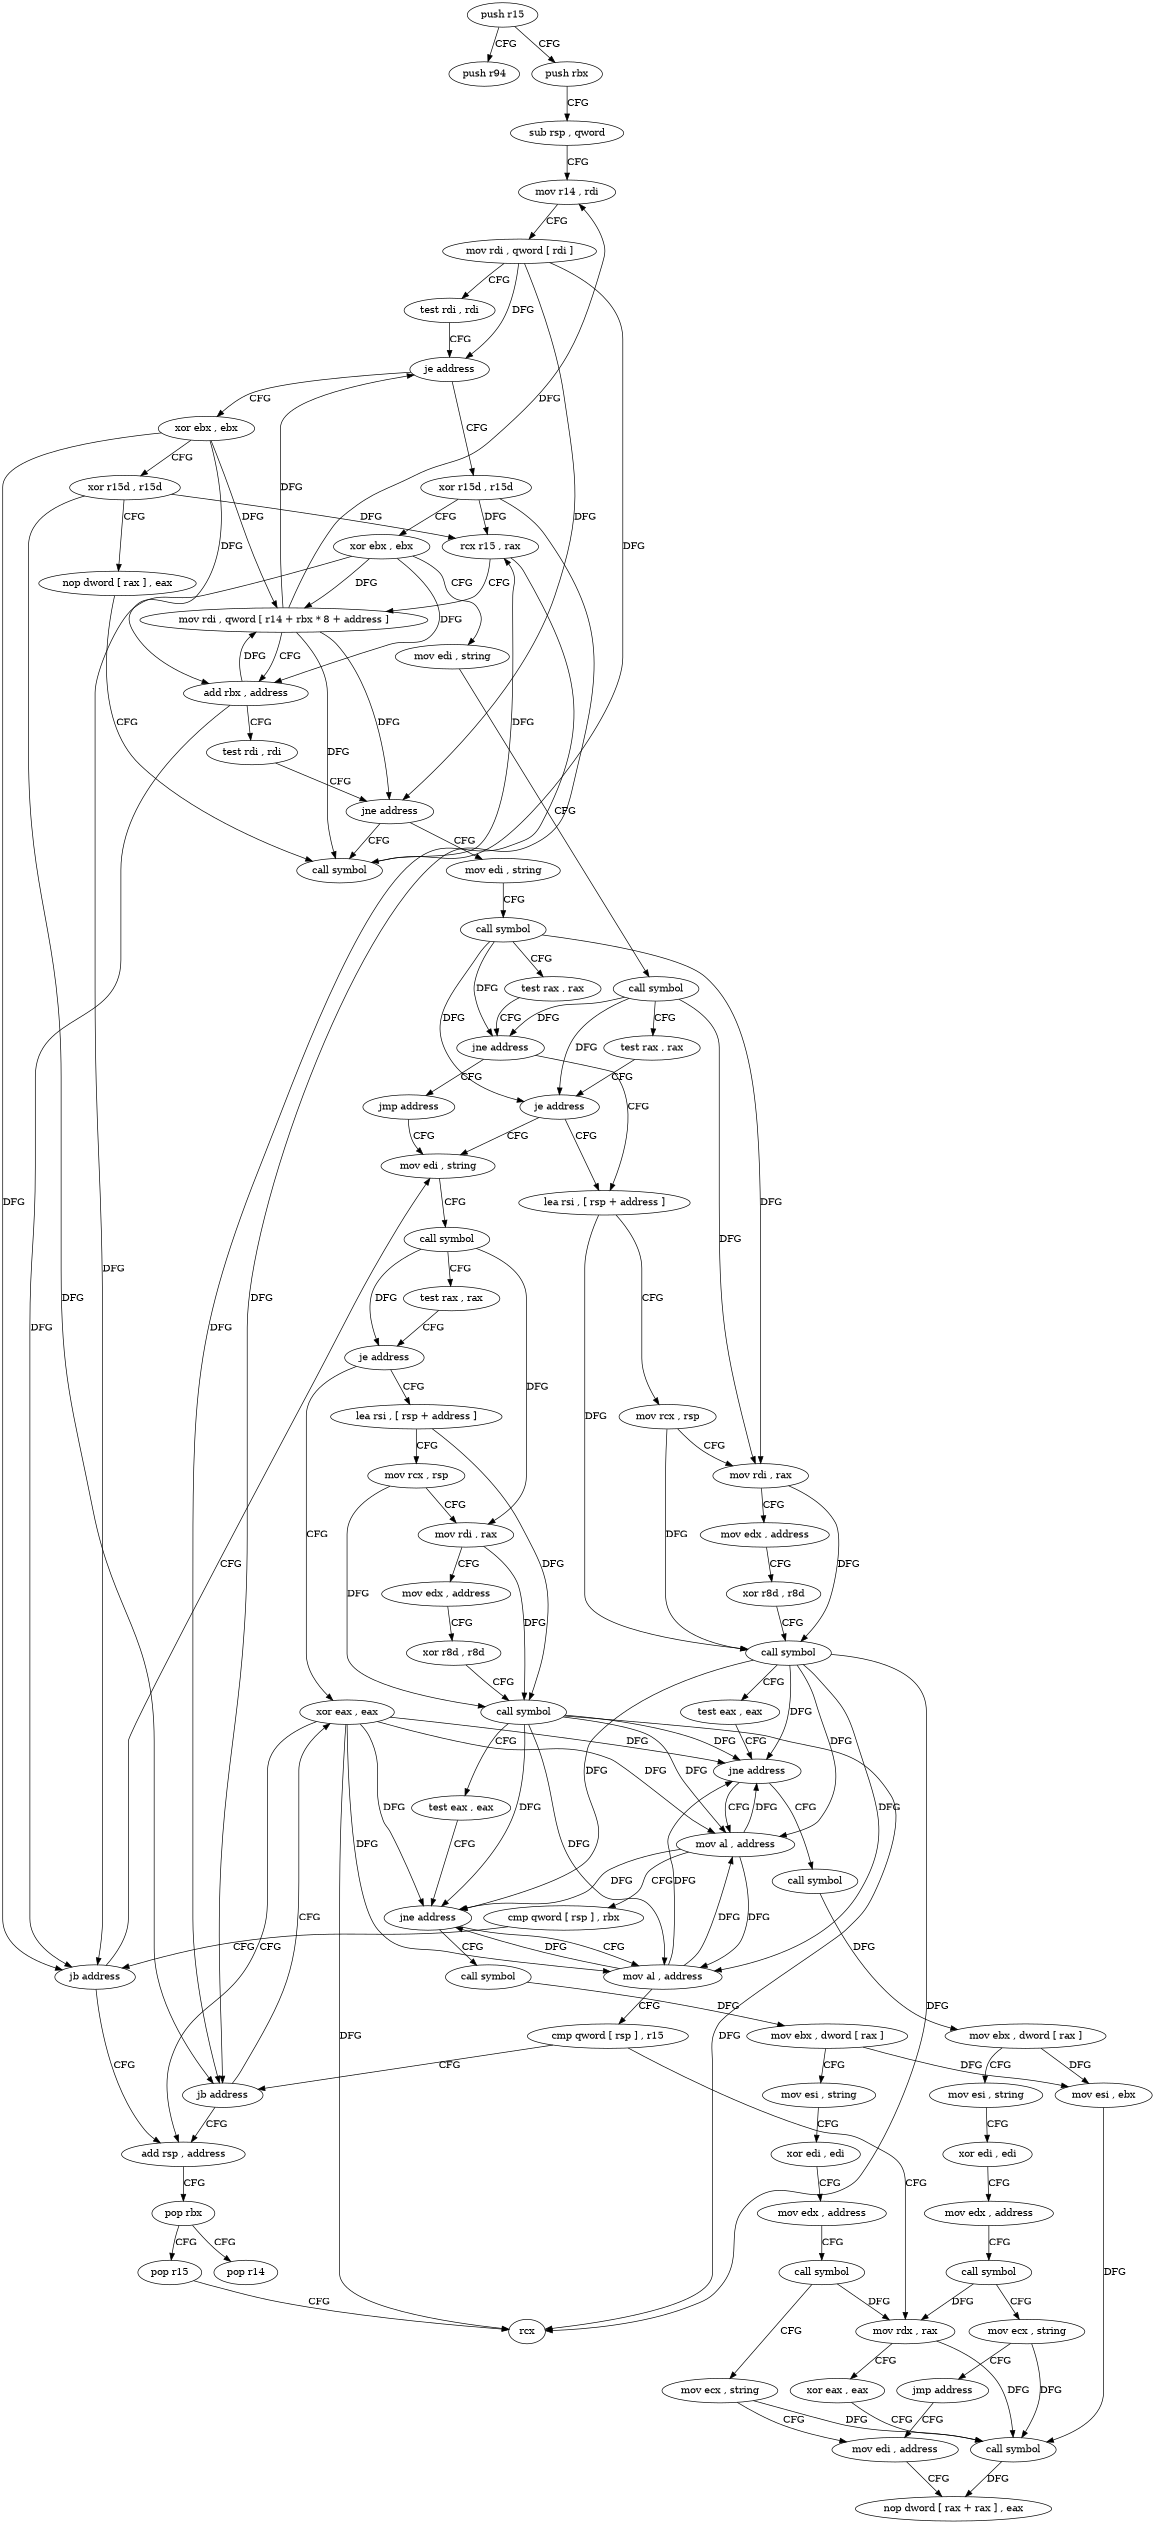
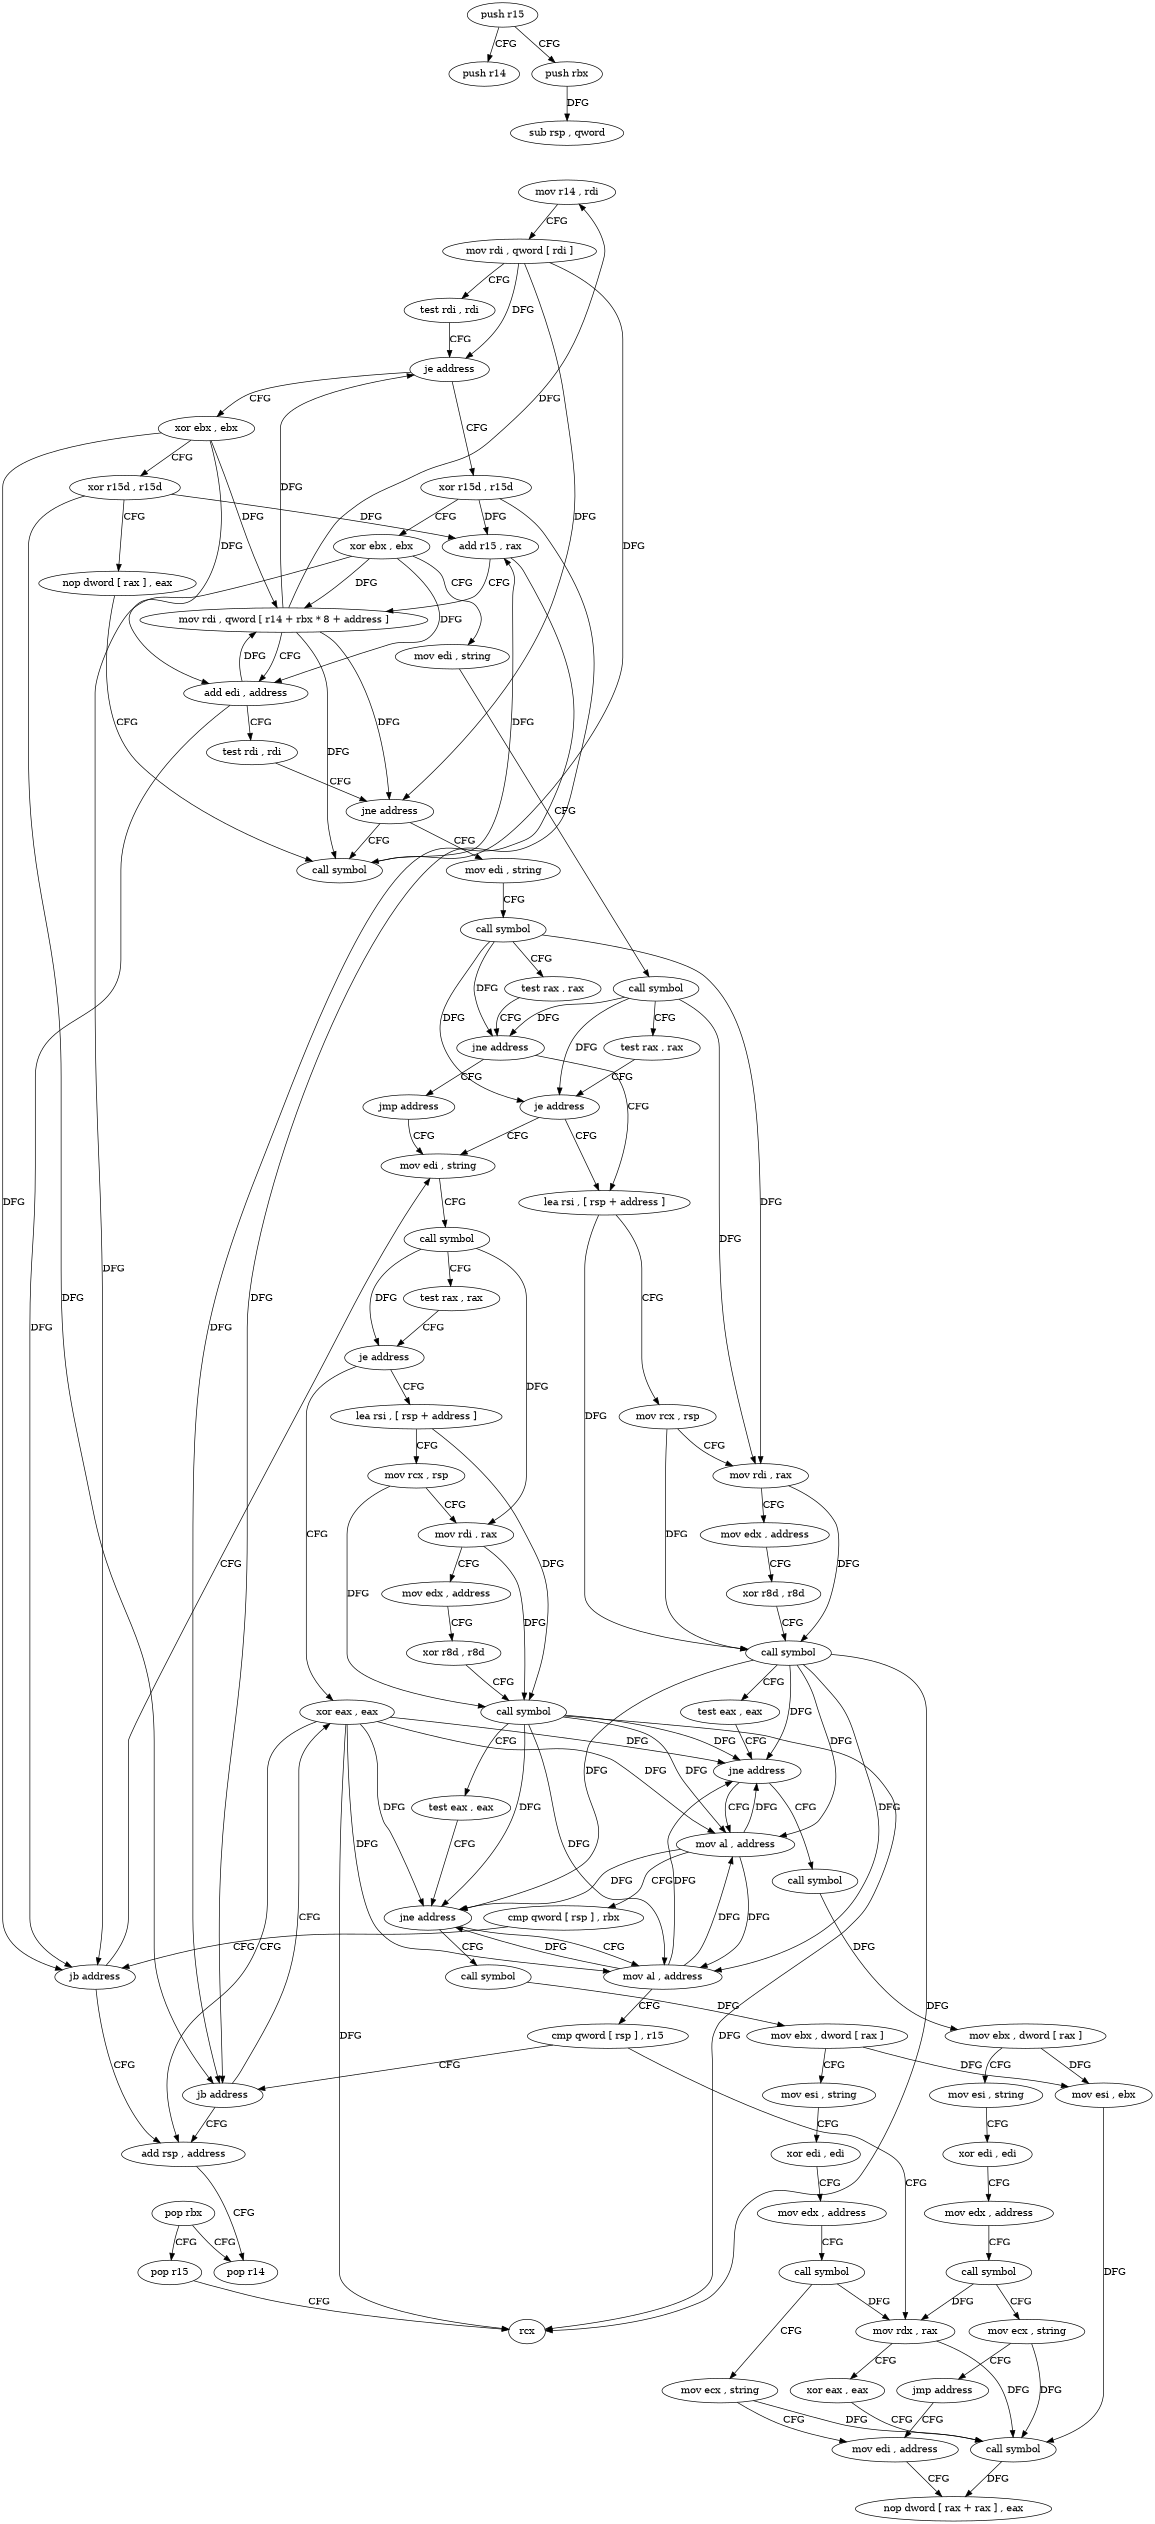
node "push r94": label "push r94" -> "push r14"
edge "push rbx" -> "sub rsp , qword": label "CFG" -> "DFG"
edge "sub rsp , qword" -> "mov r14 , rdi": removed, label "CFG"
node "rcx r15 , rax": label "rcx r15 , rax" -> "add r15 , rax"
node "add rbx , address": label "add rbx , address" -> "add edi , address"
edge "add rsp , address" -> "pop rbx": now "add rsp , address" -> "pop r14"
